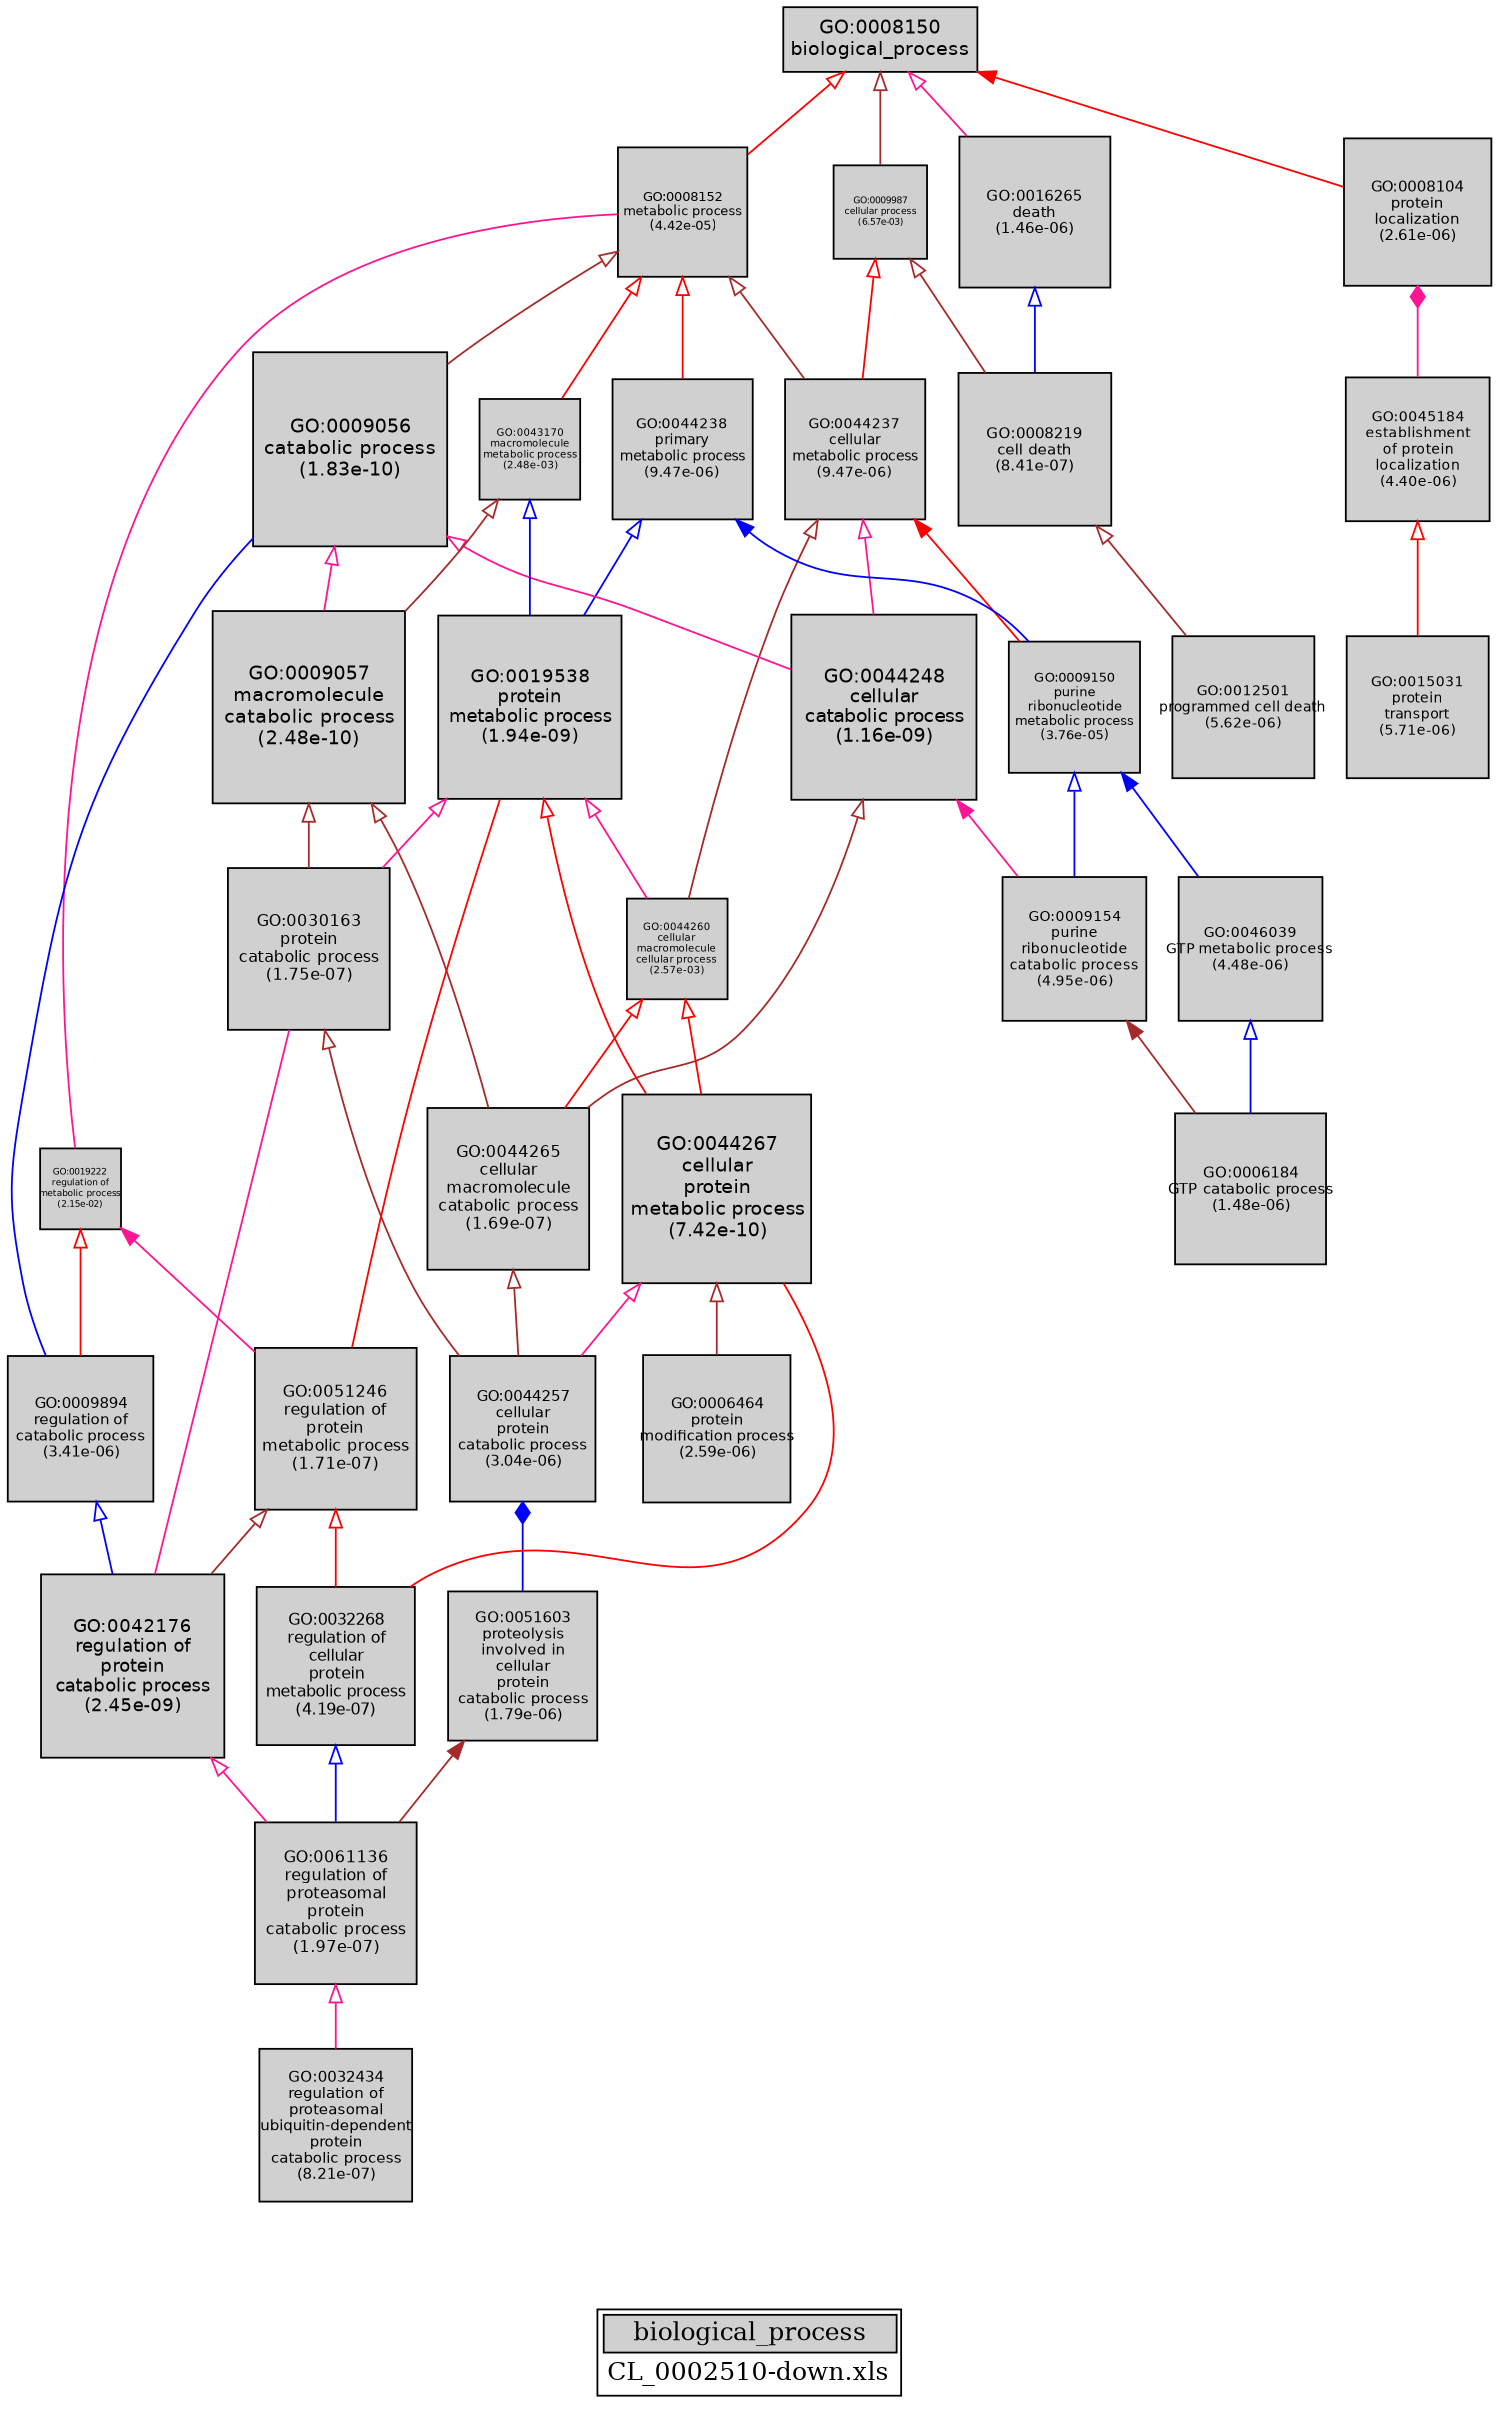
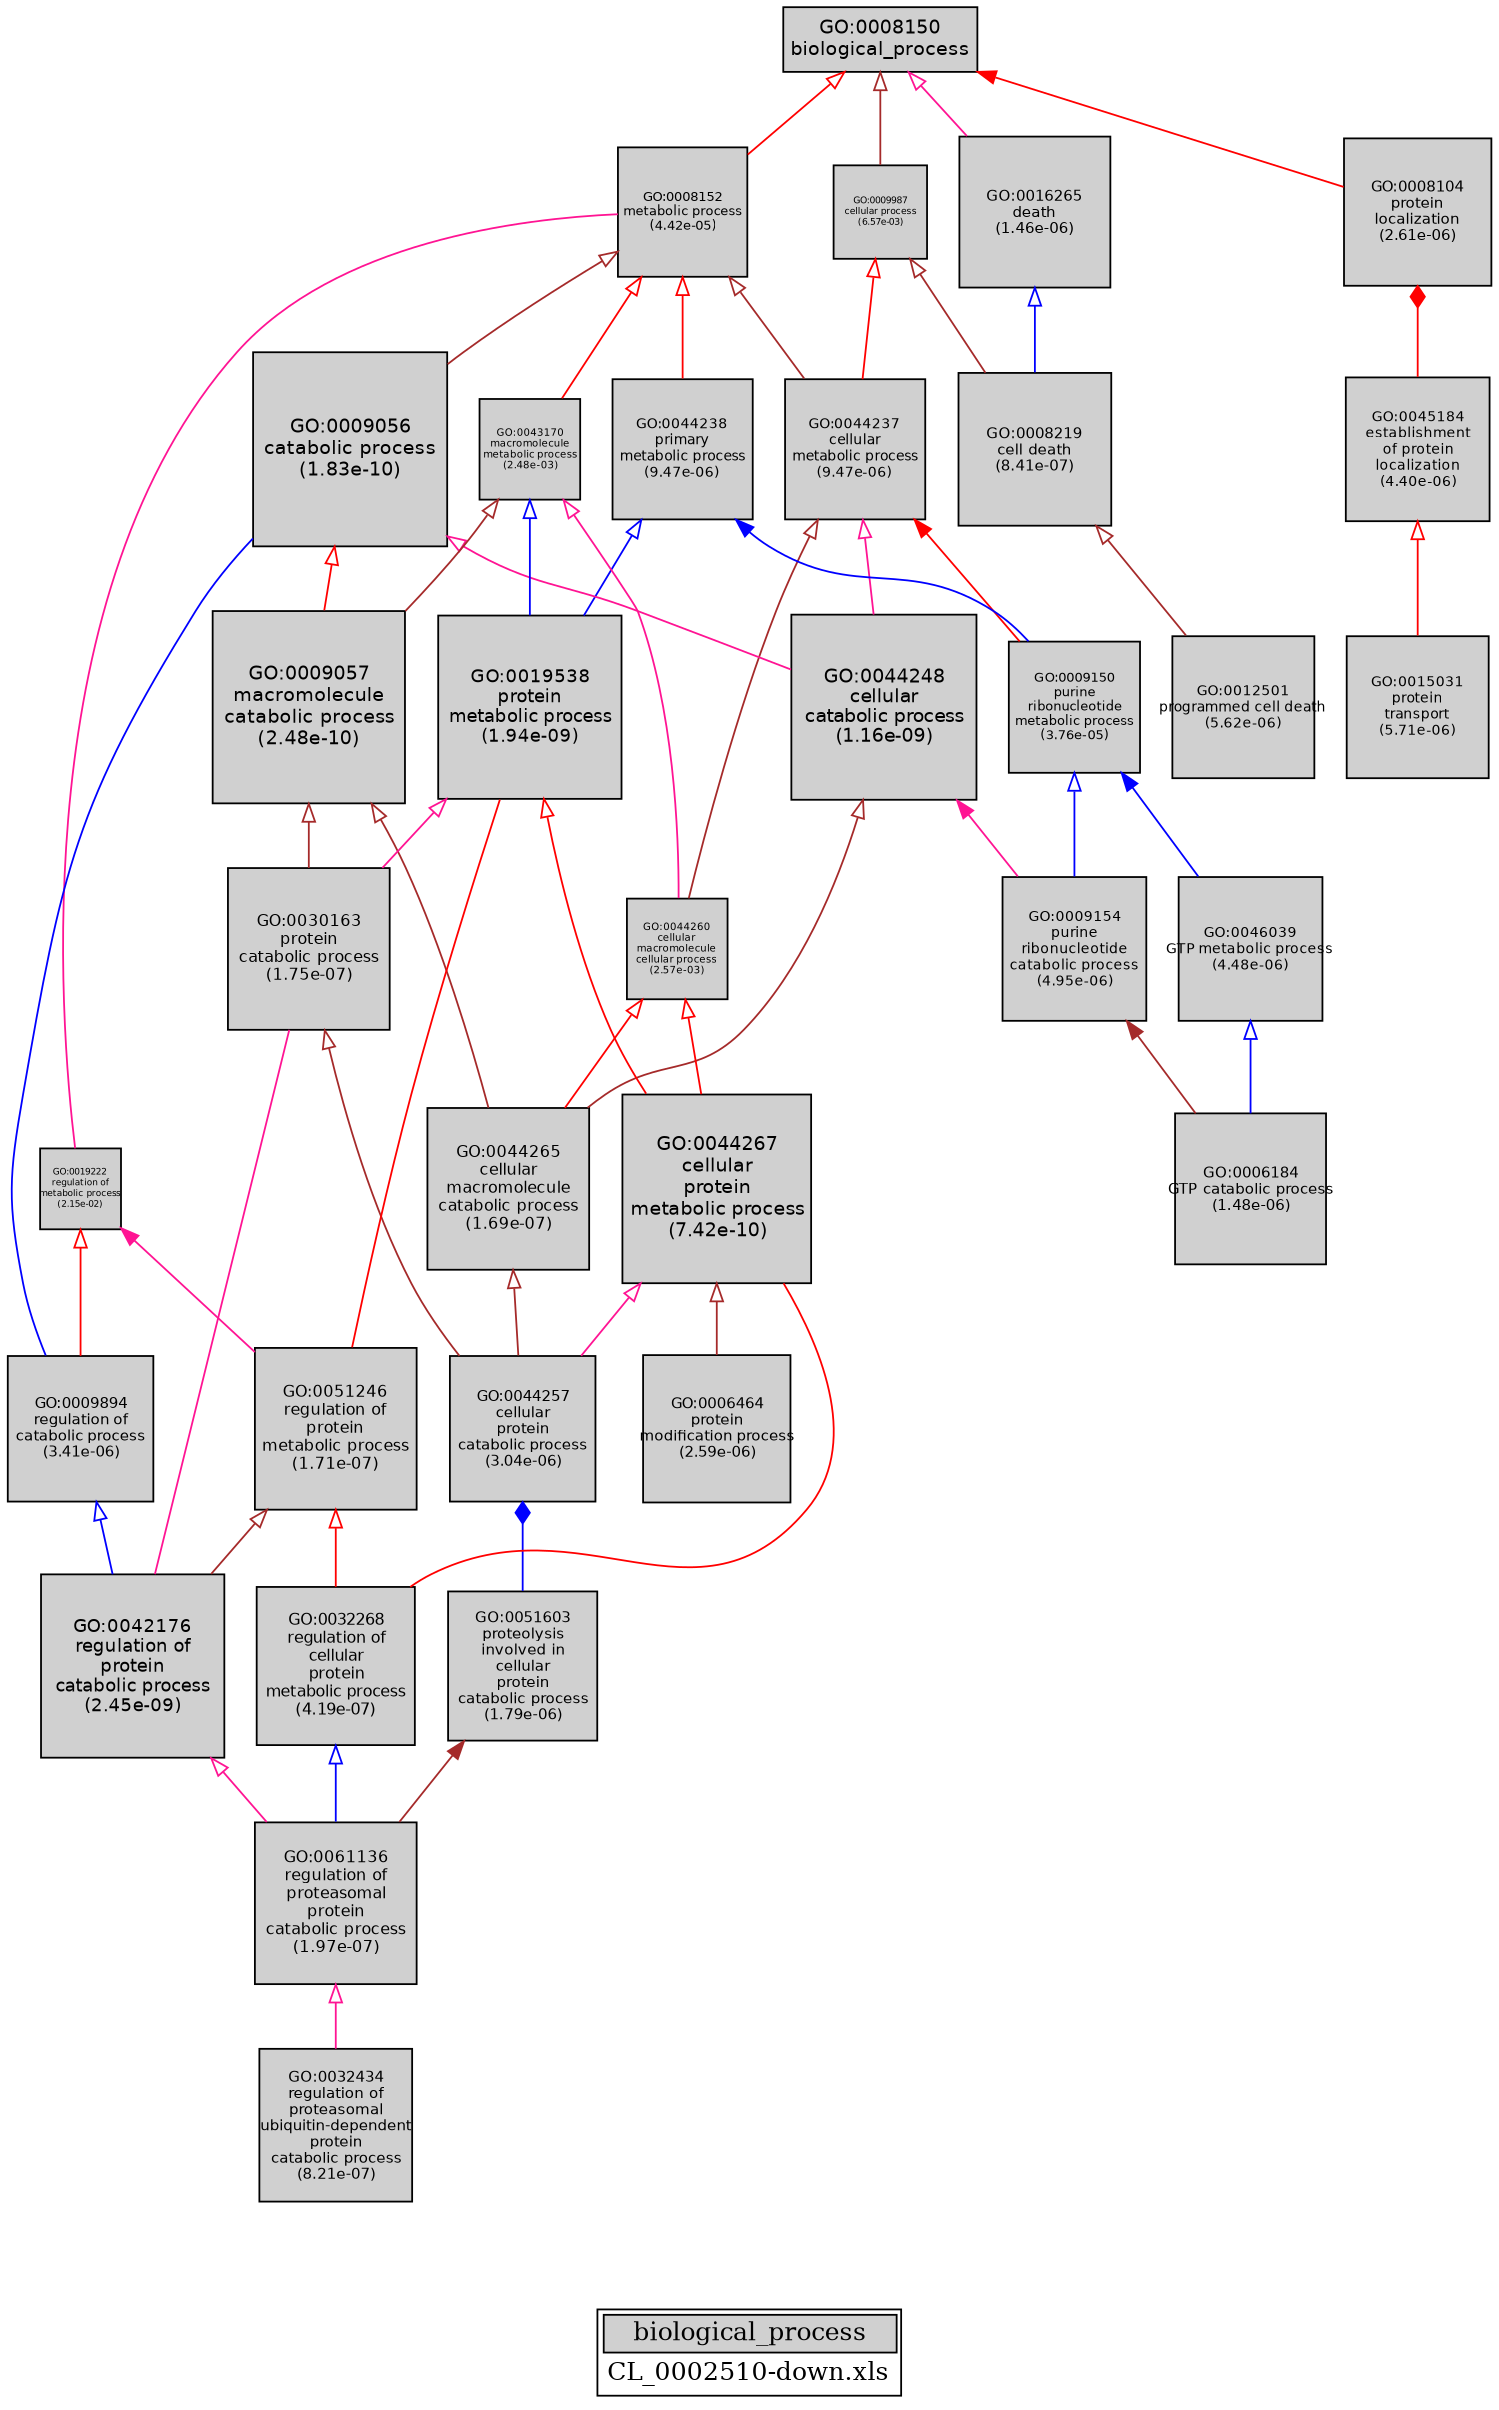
edge "GO:0045184" -> "GO:0008104": color deeppink -> red
edge "GO:0009057" -> "GO:0009056": color deeppink -> red
edge "GO:0044260" -> "GO:0019538": now "GO:0044260" -> "GO:0043170"
